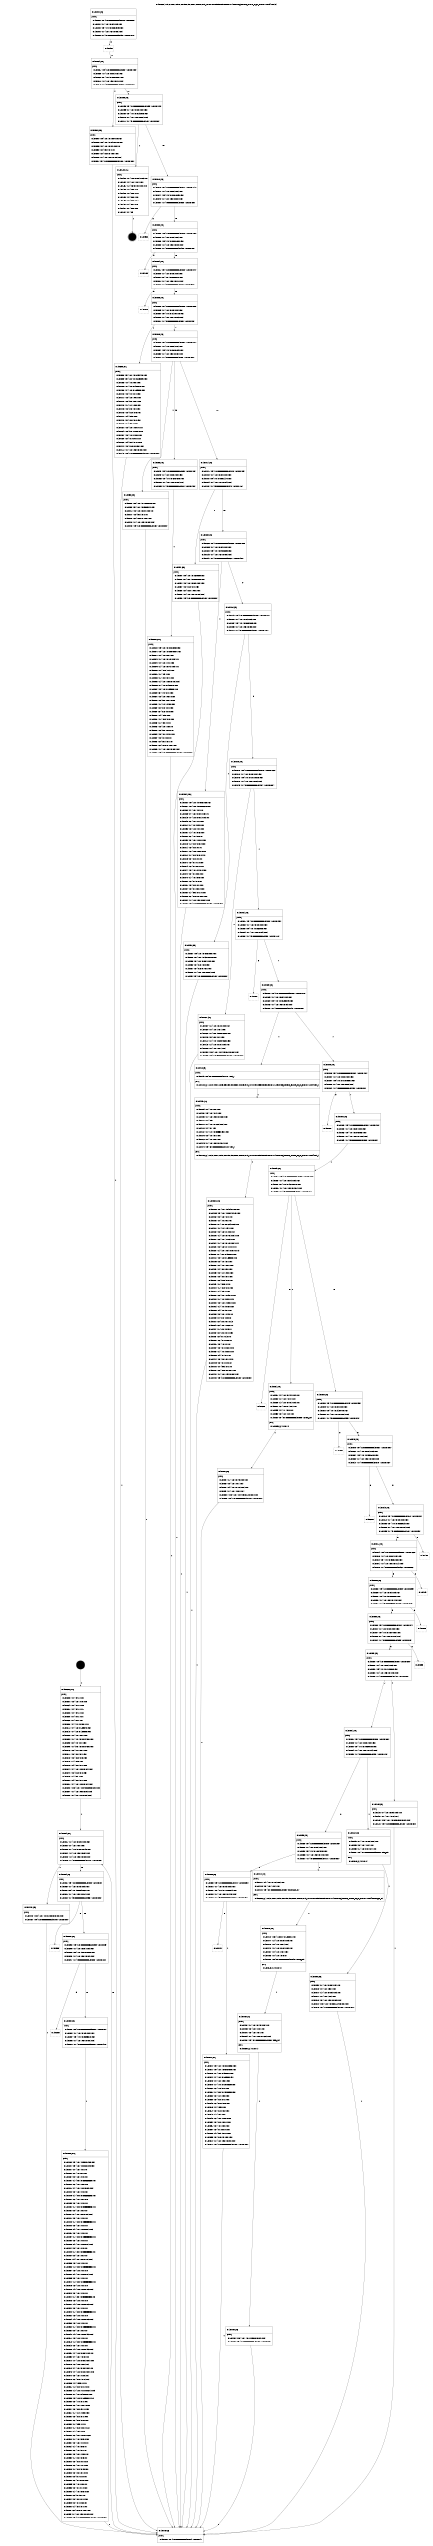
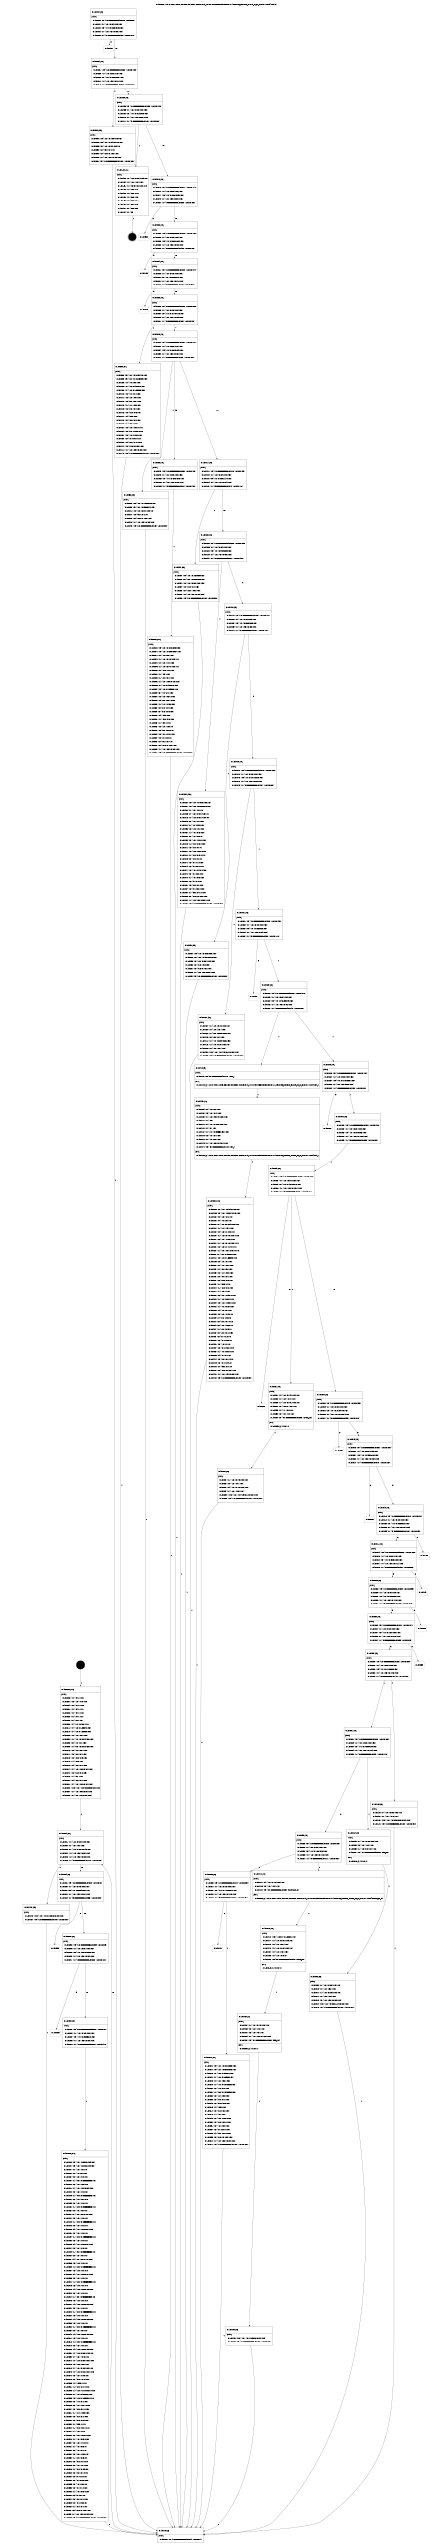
edge "0x4024ab" -> "0x401a34 [28]": now "0x401a18 [28]" -> "0x401a34 [28]"
